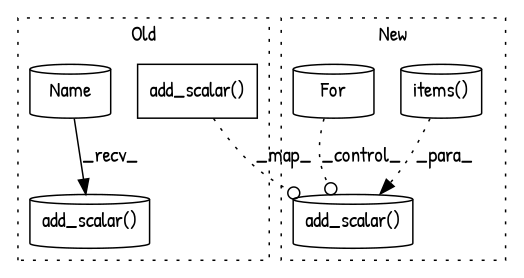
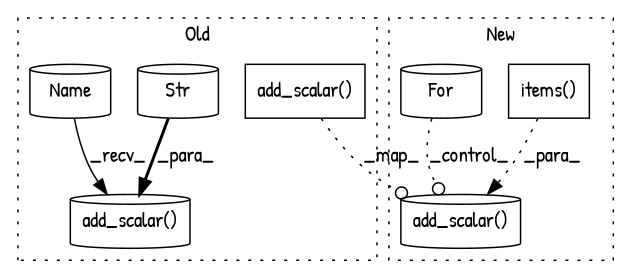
node "Str": added
node "items()": shape cylinder -> box
